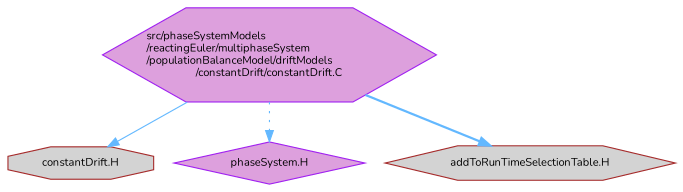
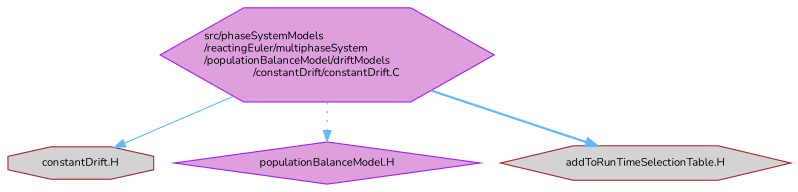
node "phaseSystem.H": label "phaseSystem.H" -> "populationBalanceModel.H"
